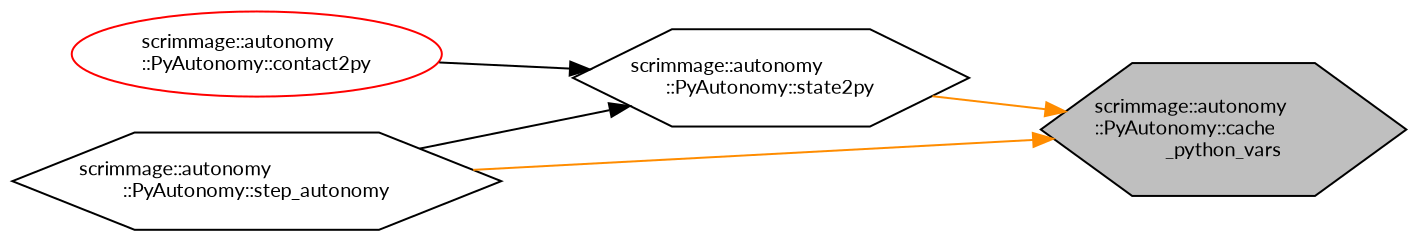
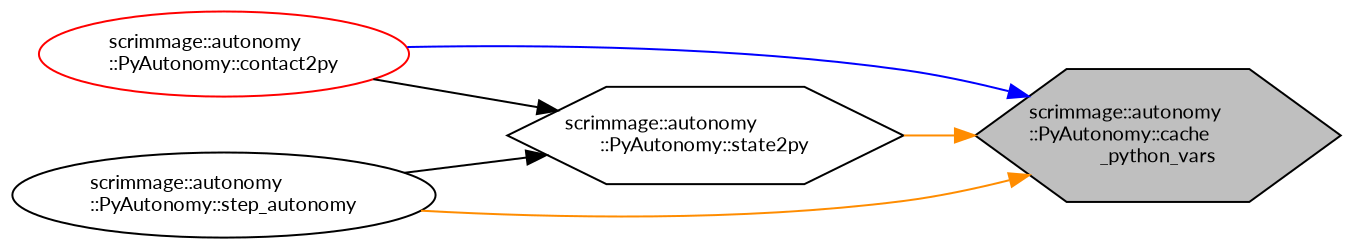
edge "scrimmage::autonomy ::PyAutonomy::contact2py" -> "scrimmage::autonomy ::PyAutonomy::cache _python_vars": added
node "scrimmage::autonomy ::PyAutonomy::step_autonomy": shape hexagon -> ellipse
